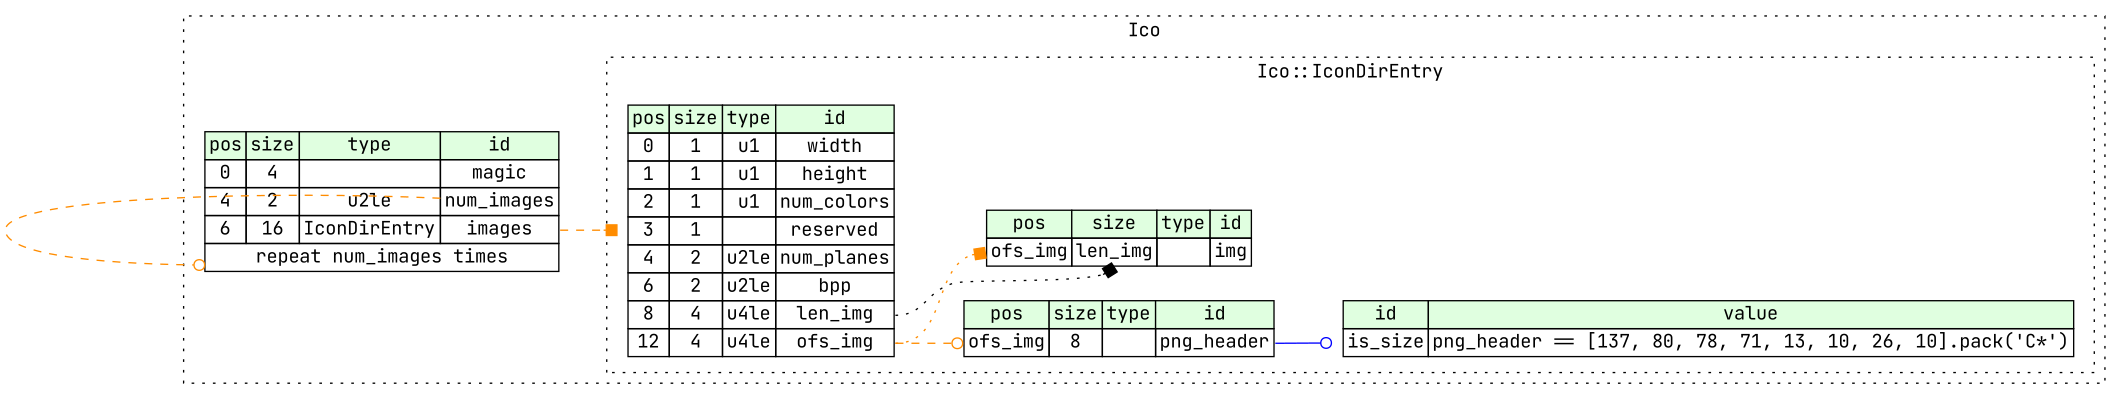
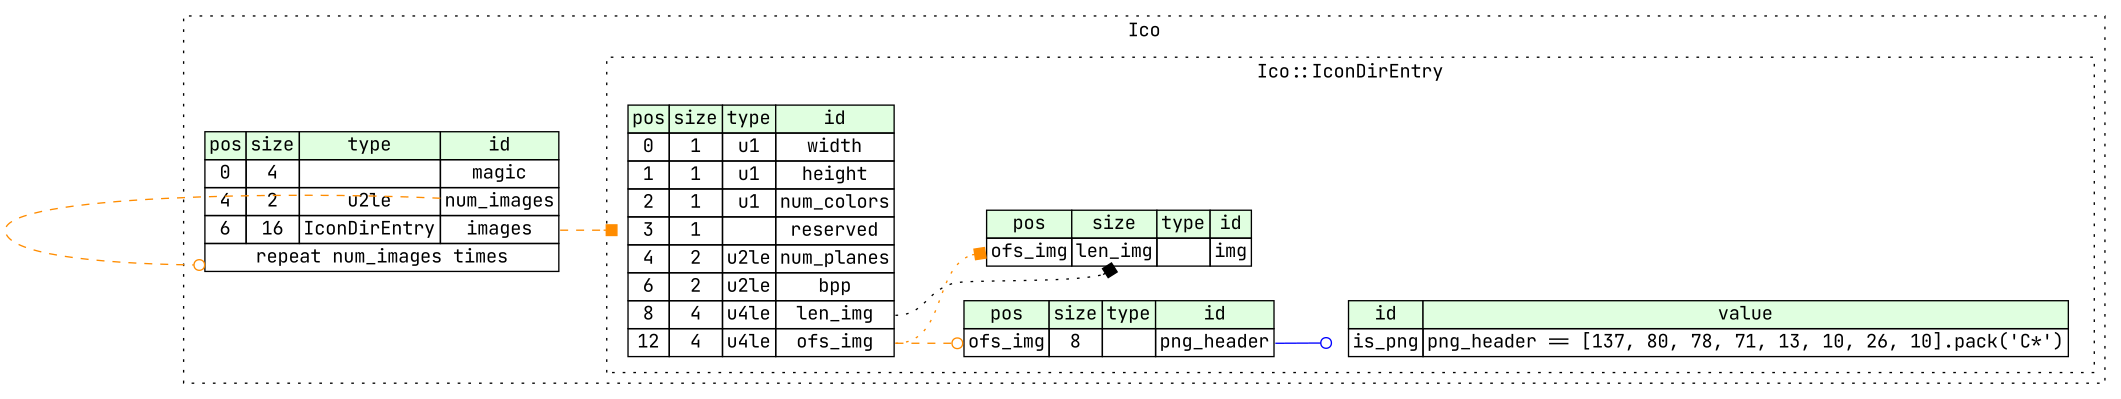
node "id": text "is_size" -> "is_png"
